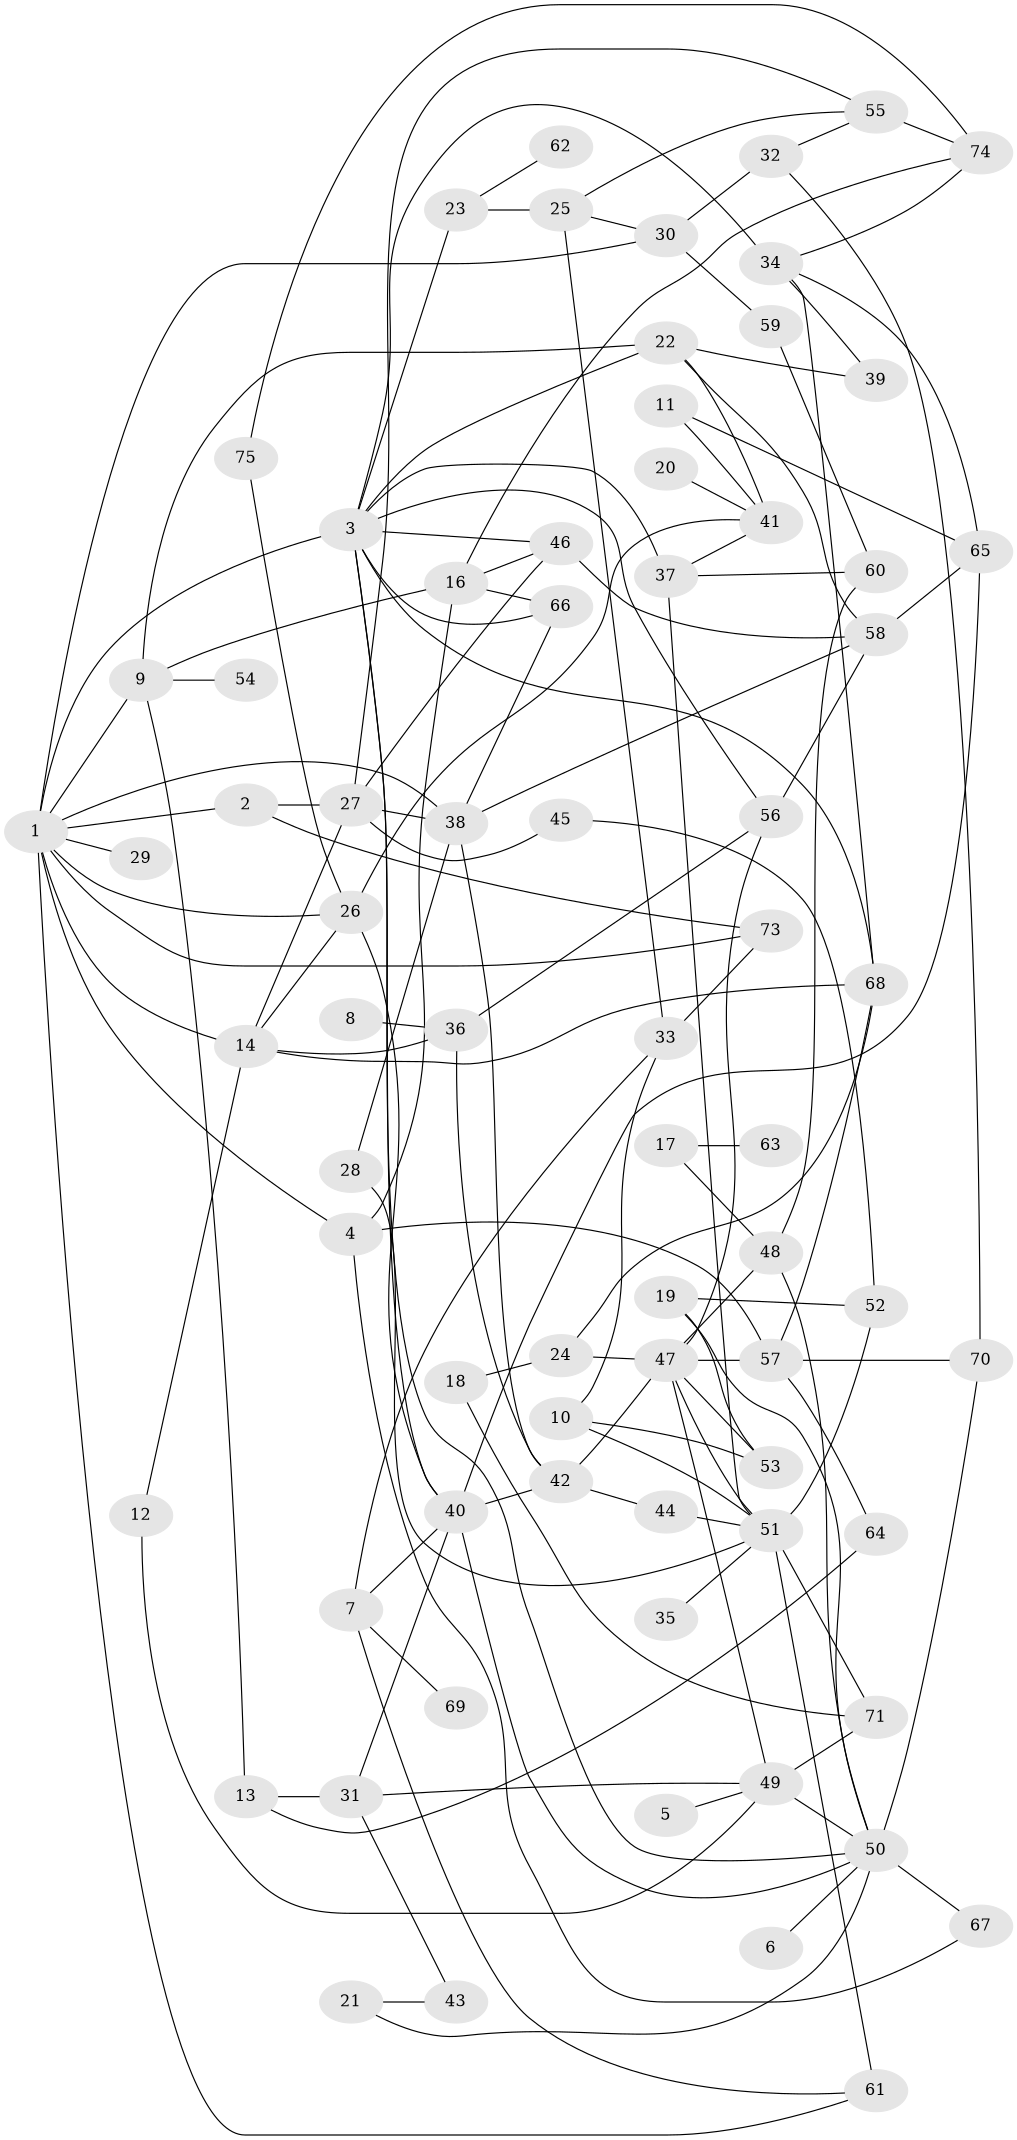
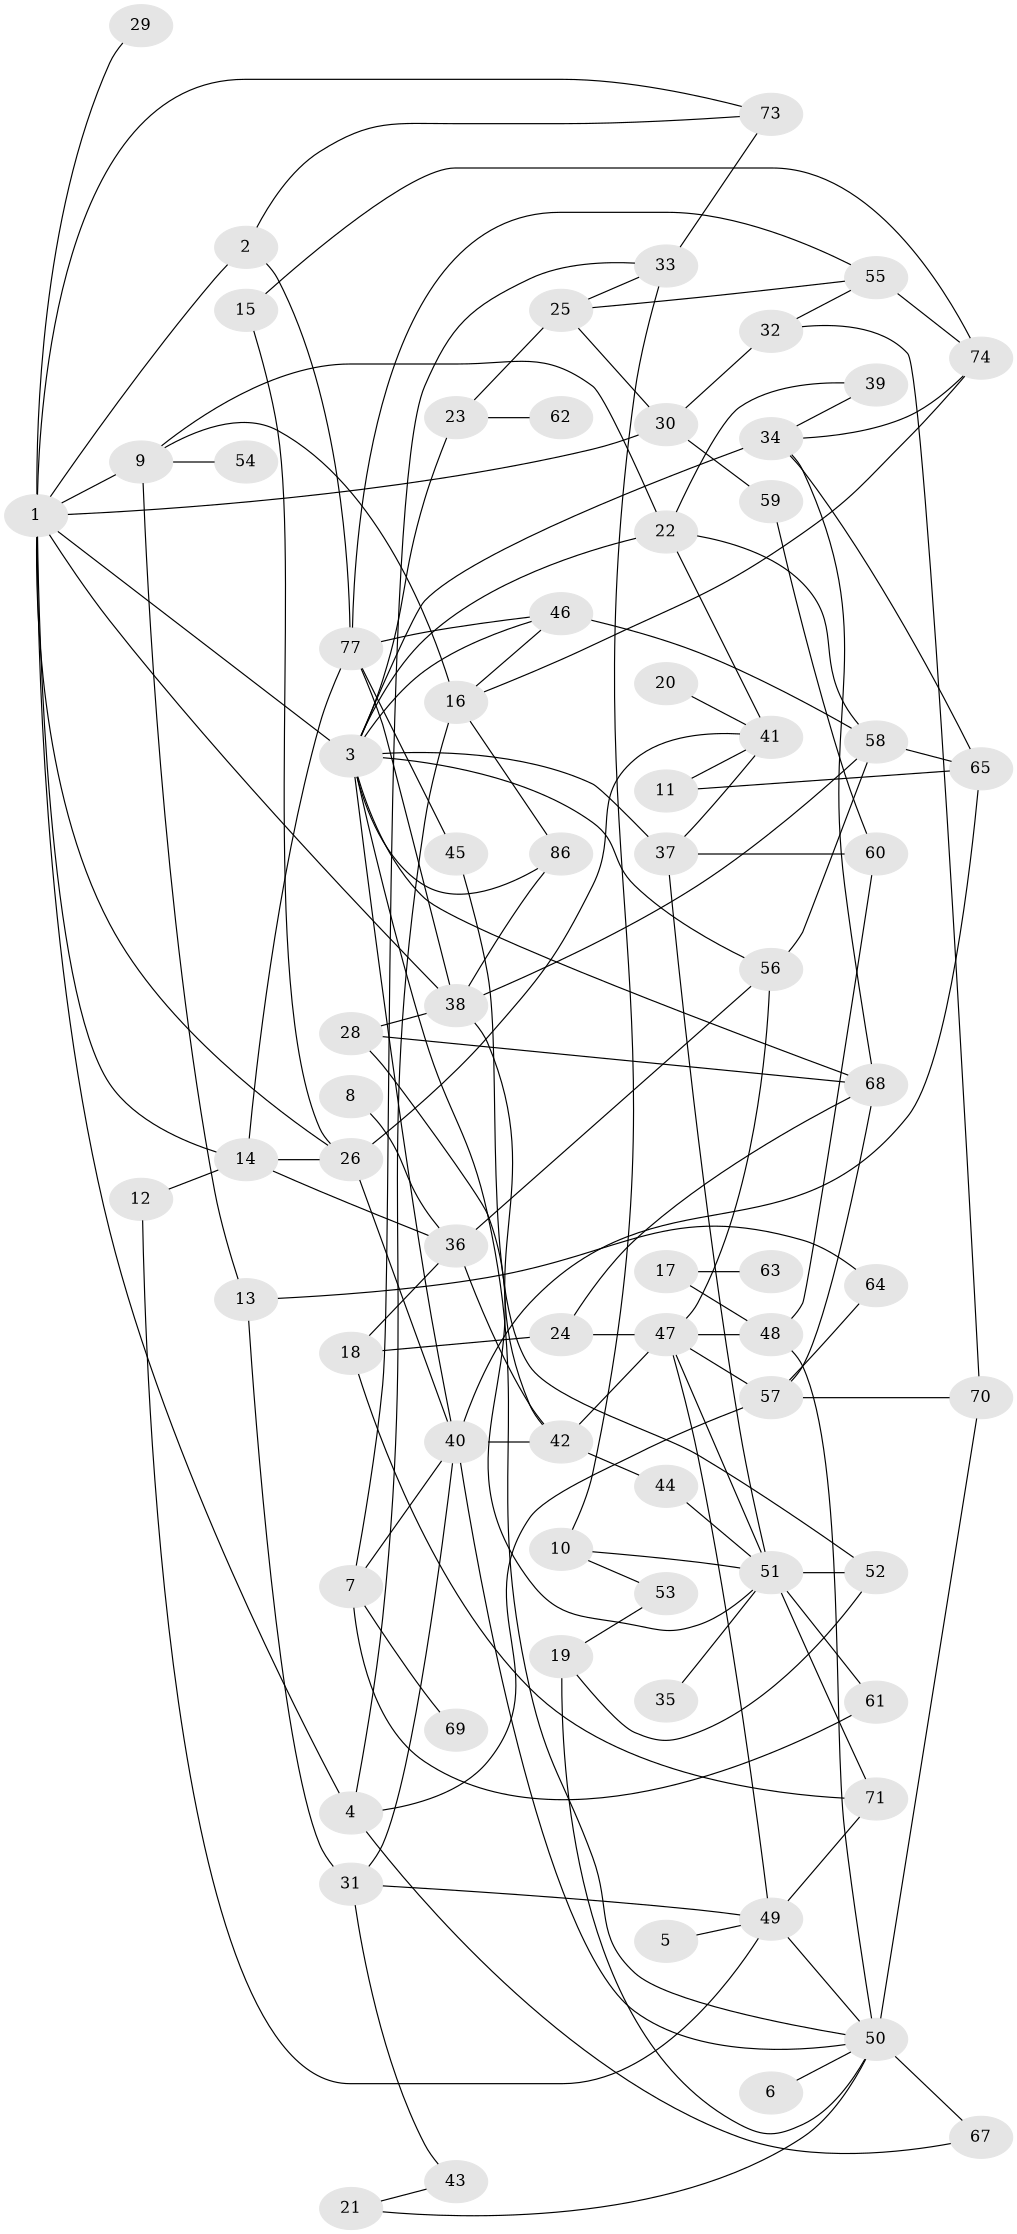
node "75": label "75" -> "15"
node "66": label "66" -> "86"
node "27": label "27" -> "77"
edge "68" -- "14": now "68" -- "28"
edge "36" -- "18": added
edge "47" -- "53": removed
edge "1" -- "61": removed
